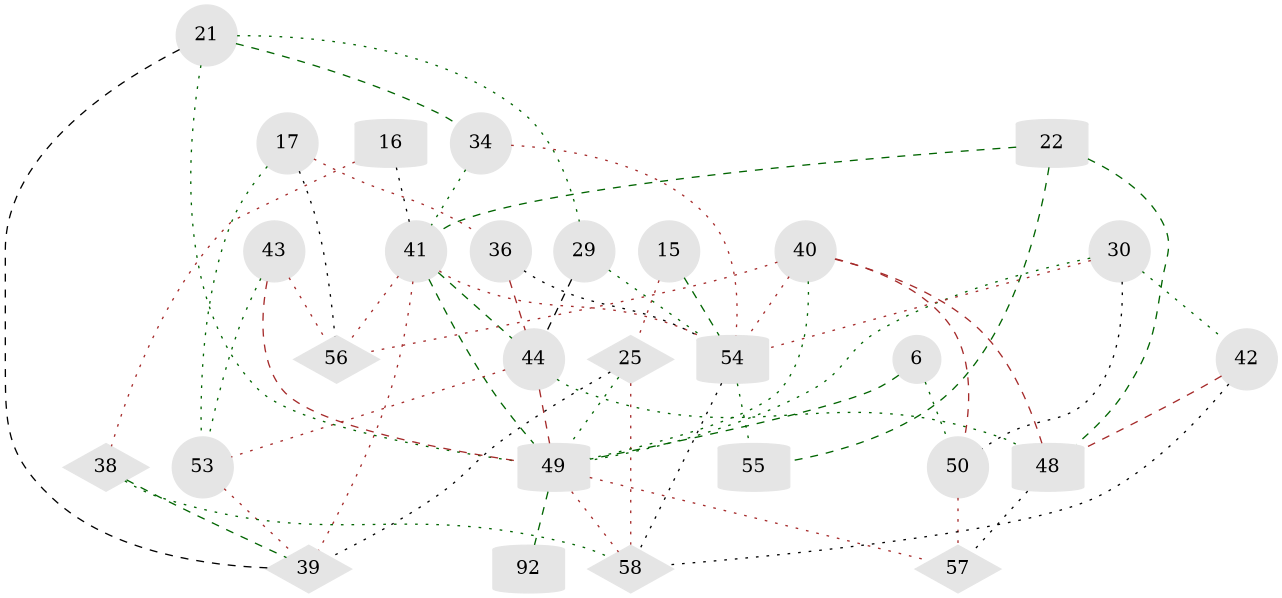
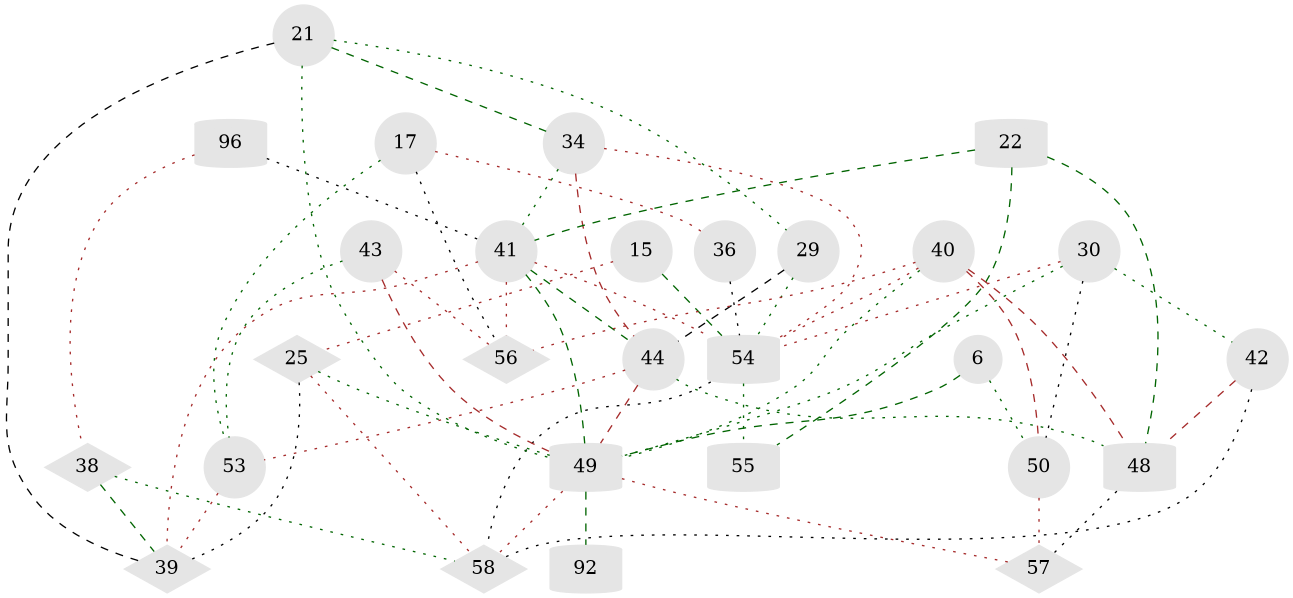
node "16": label "16" -> "96"
edge "36" -- "44": now "34" -- "44"
